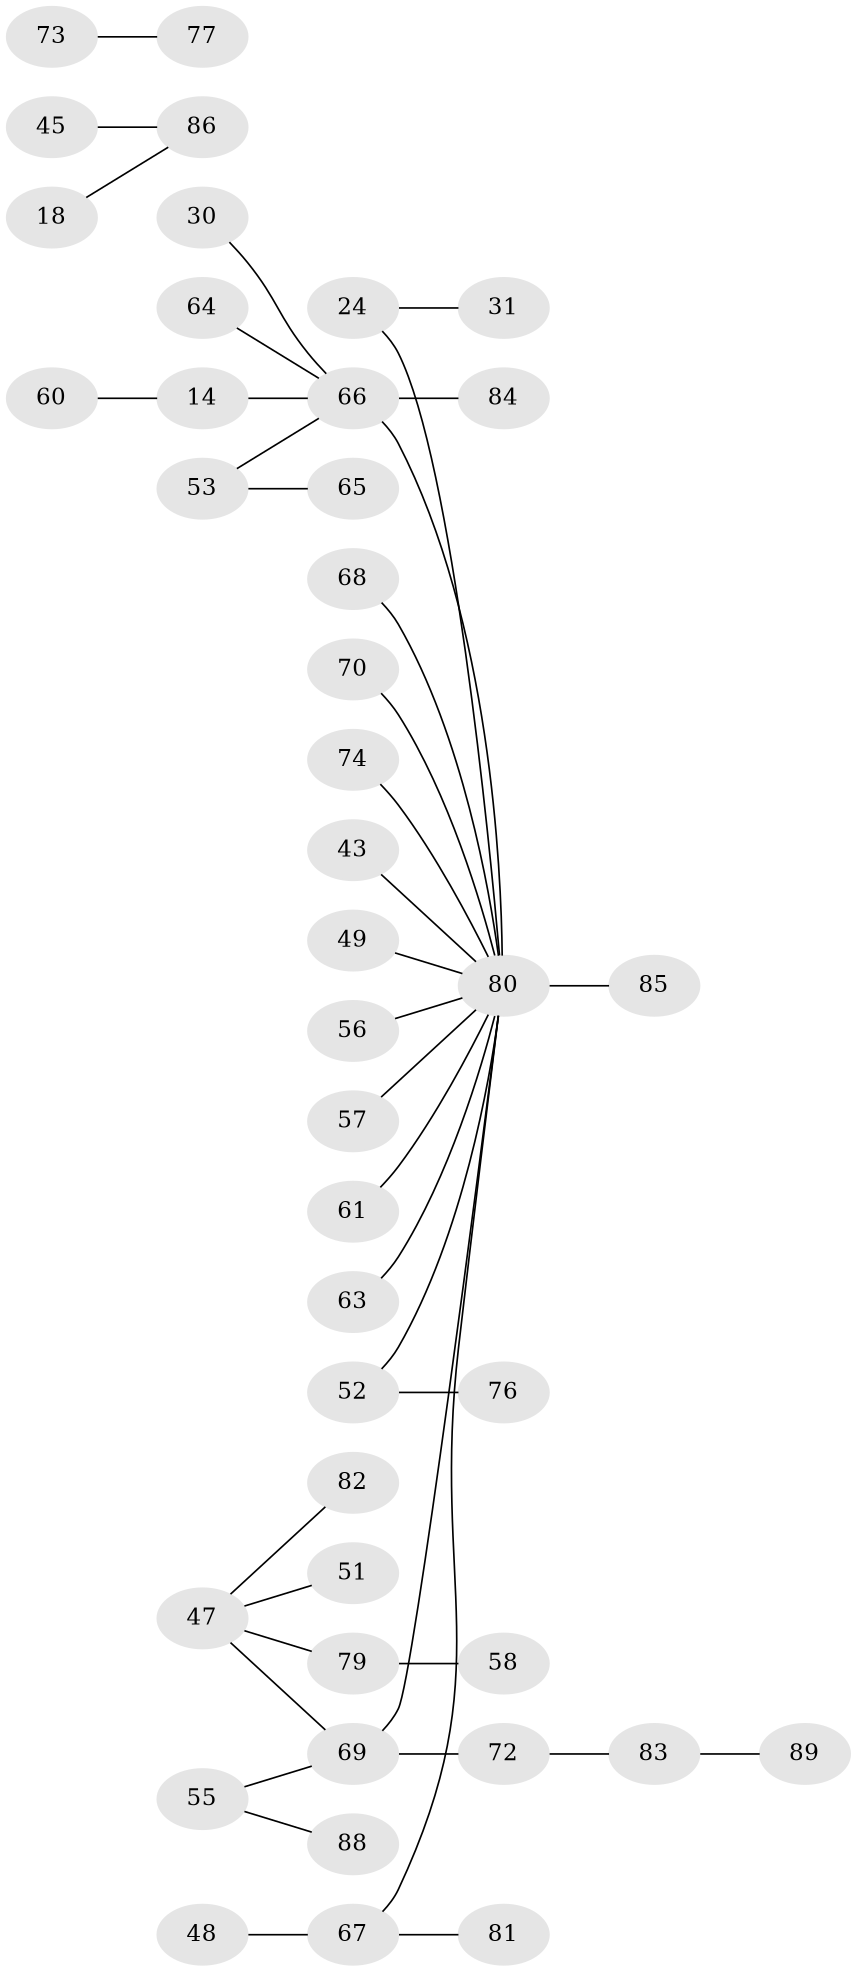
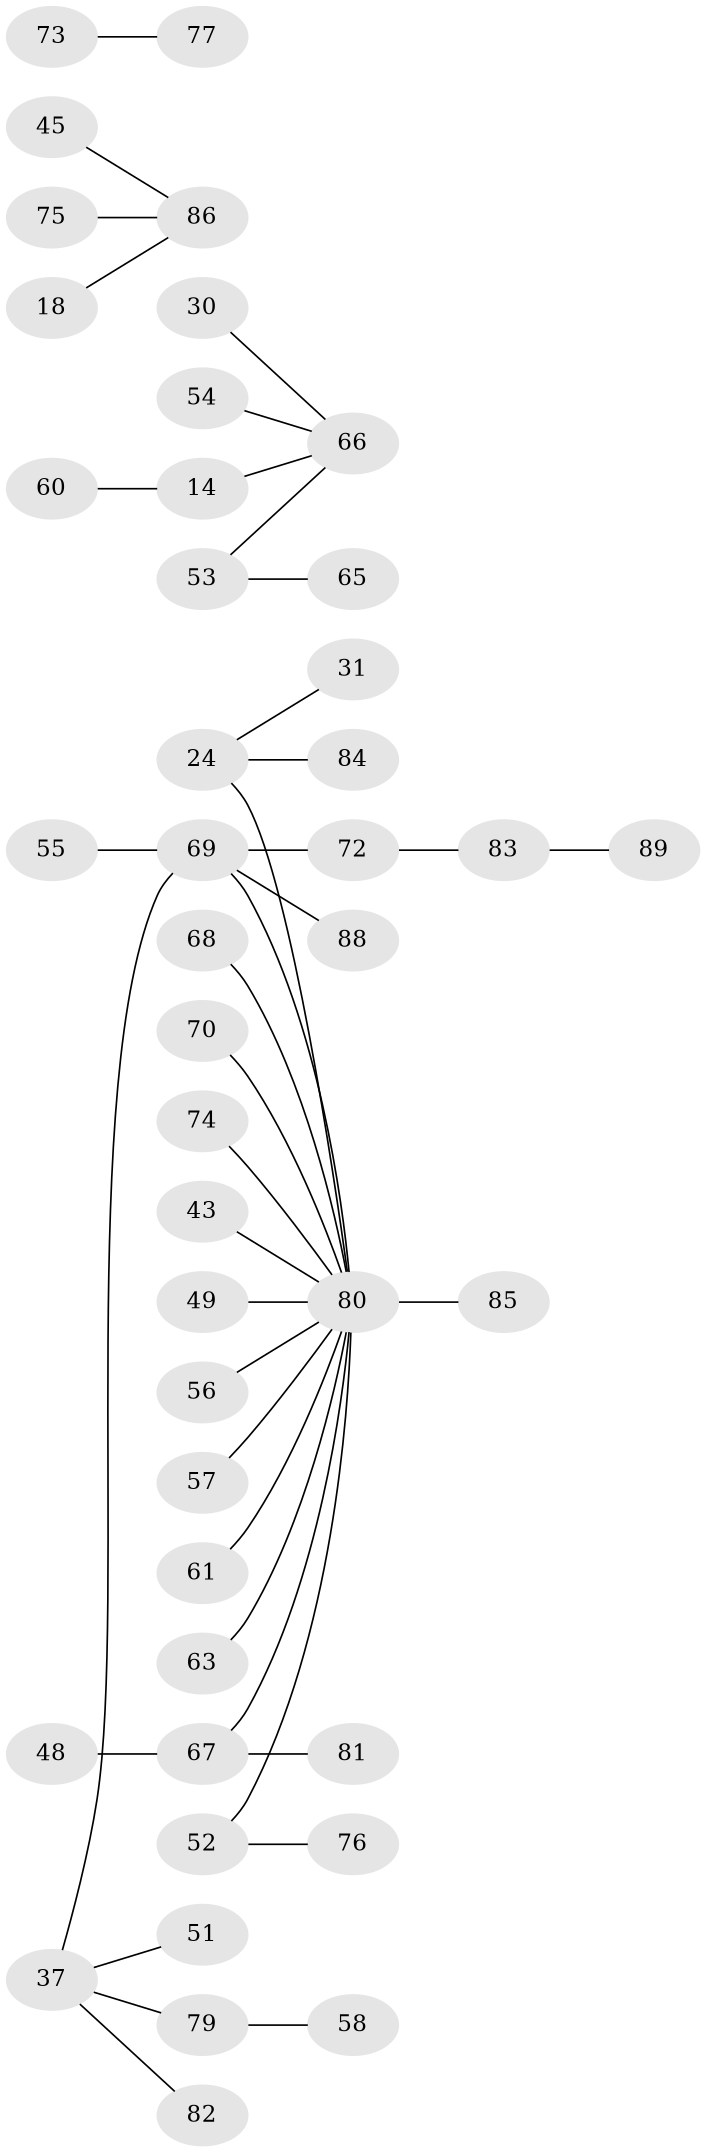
node "75": added
node "64": label "64" -> "54"
edge "66" -- "84": now "24" -- "84"
edge "66" -- "80": removed
node "47": label "47" -> "37"
edge "55" -- "88": now "69" -- "88"
